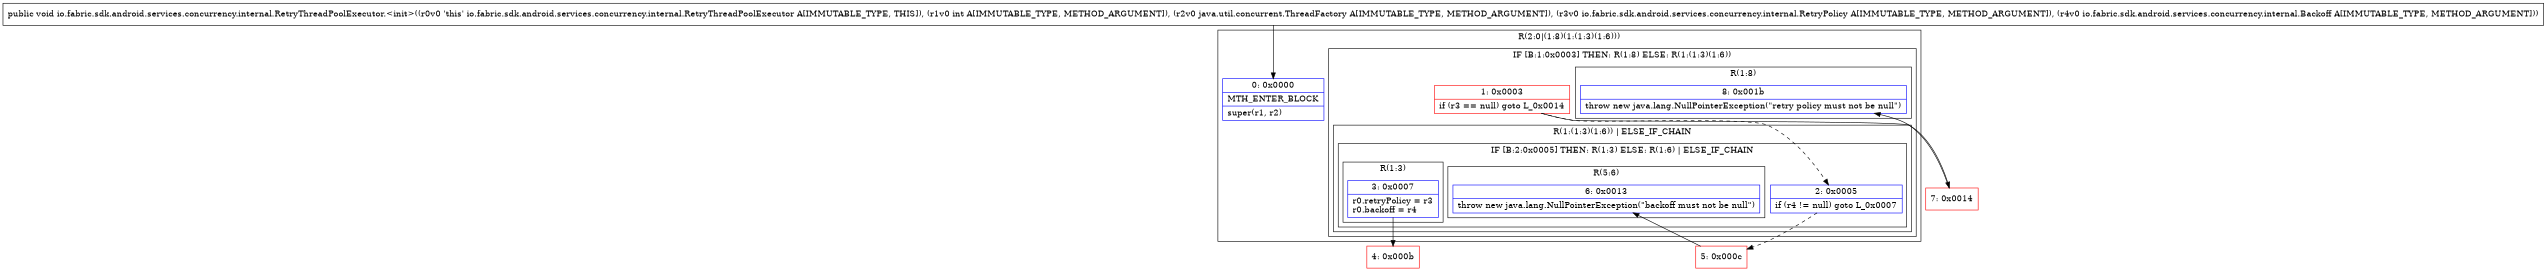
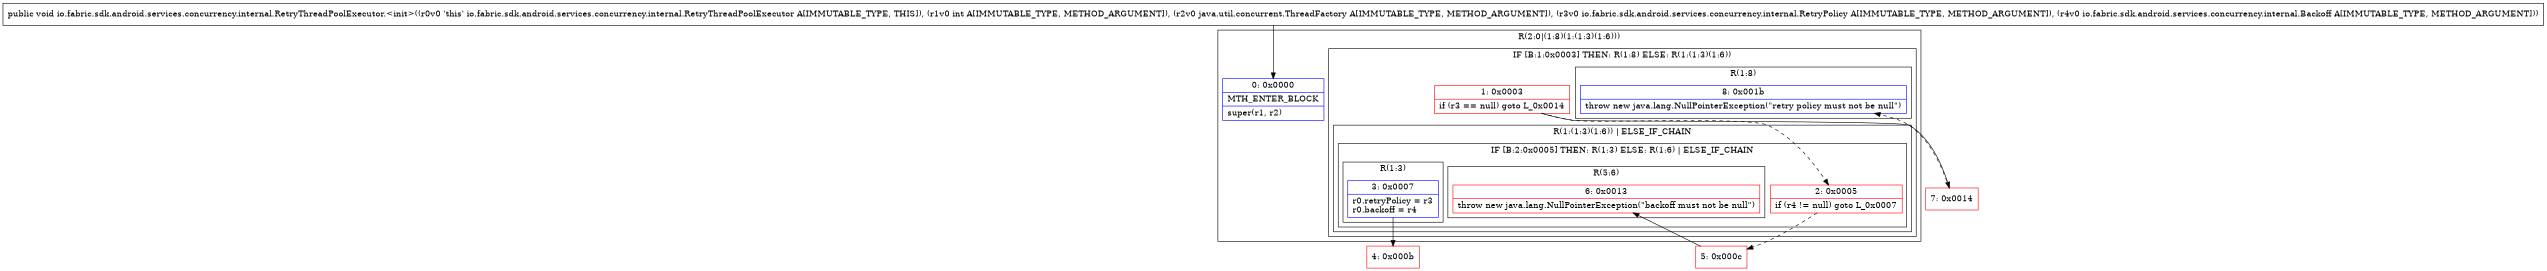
edge "7: 0x0014" -> "8: 0x001b": style solid -> dashed
node "6: 0x0013": color blue -> red
node "2: 0x0005": color blue -> red
